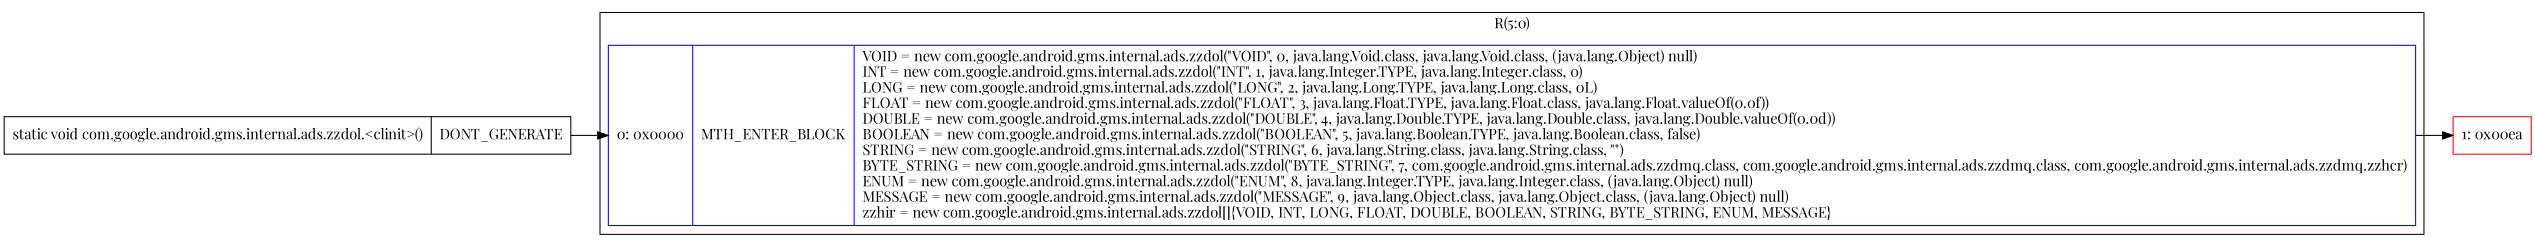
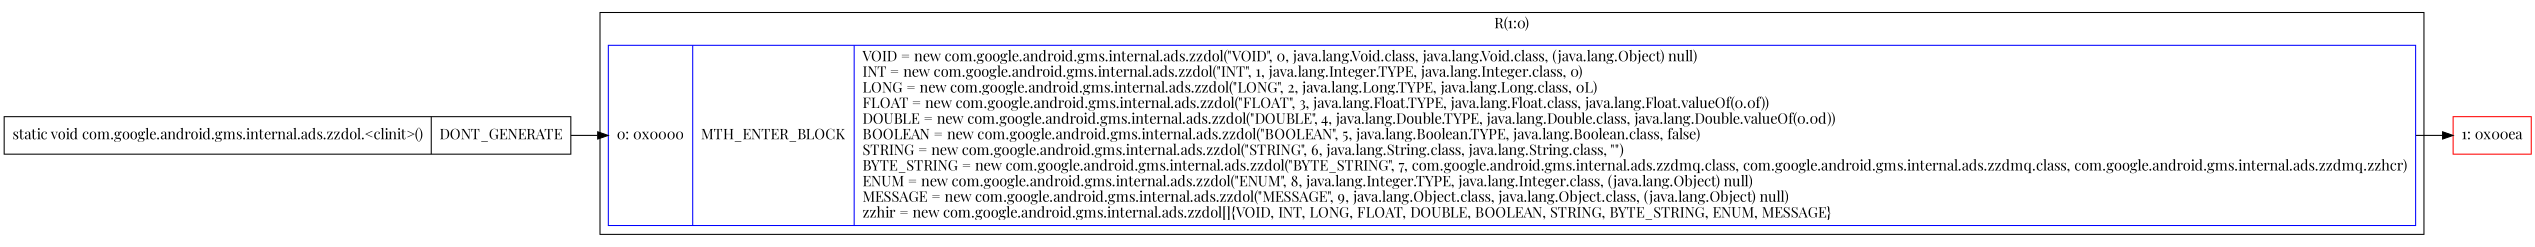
cluster "R(5:0)": label "R(5:0)" -> "R(1:0)"
